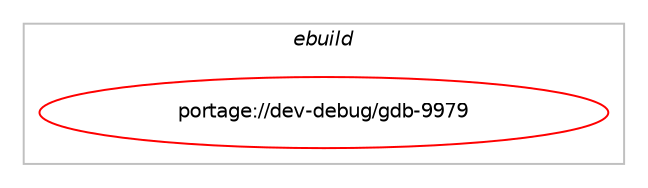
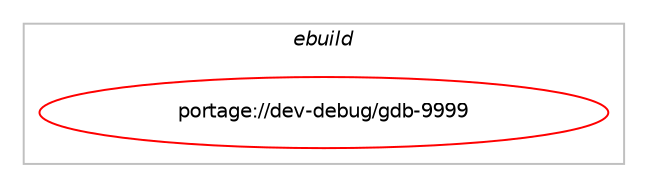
node "portage://dev-debug/gdb-9979": label "portage://dev-debug/gdb-9979" -> "portage://dev-debug/gdb-9999"
